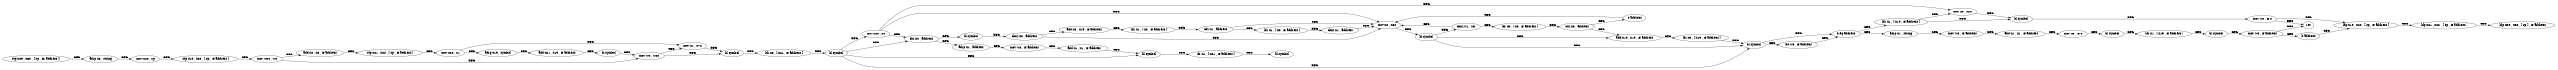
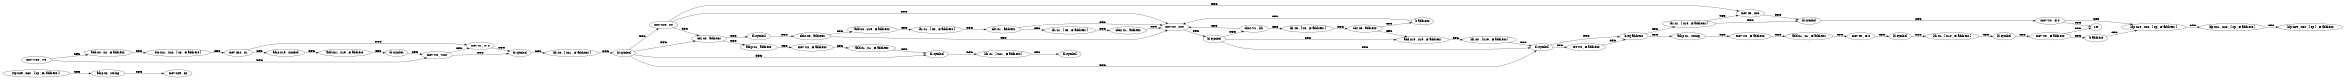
node "stp x19 , x20 , [ sp , # address ]": removed
